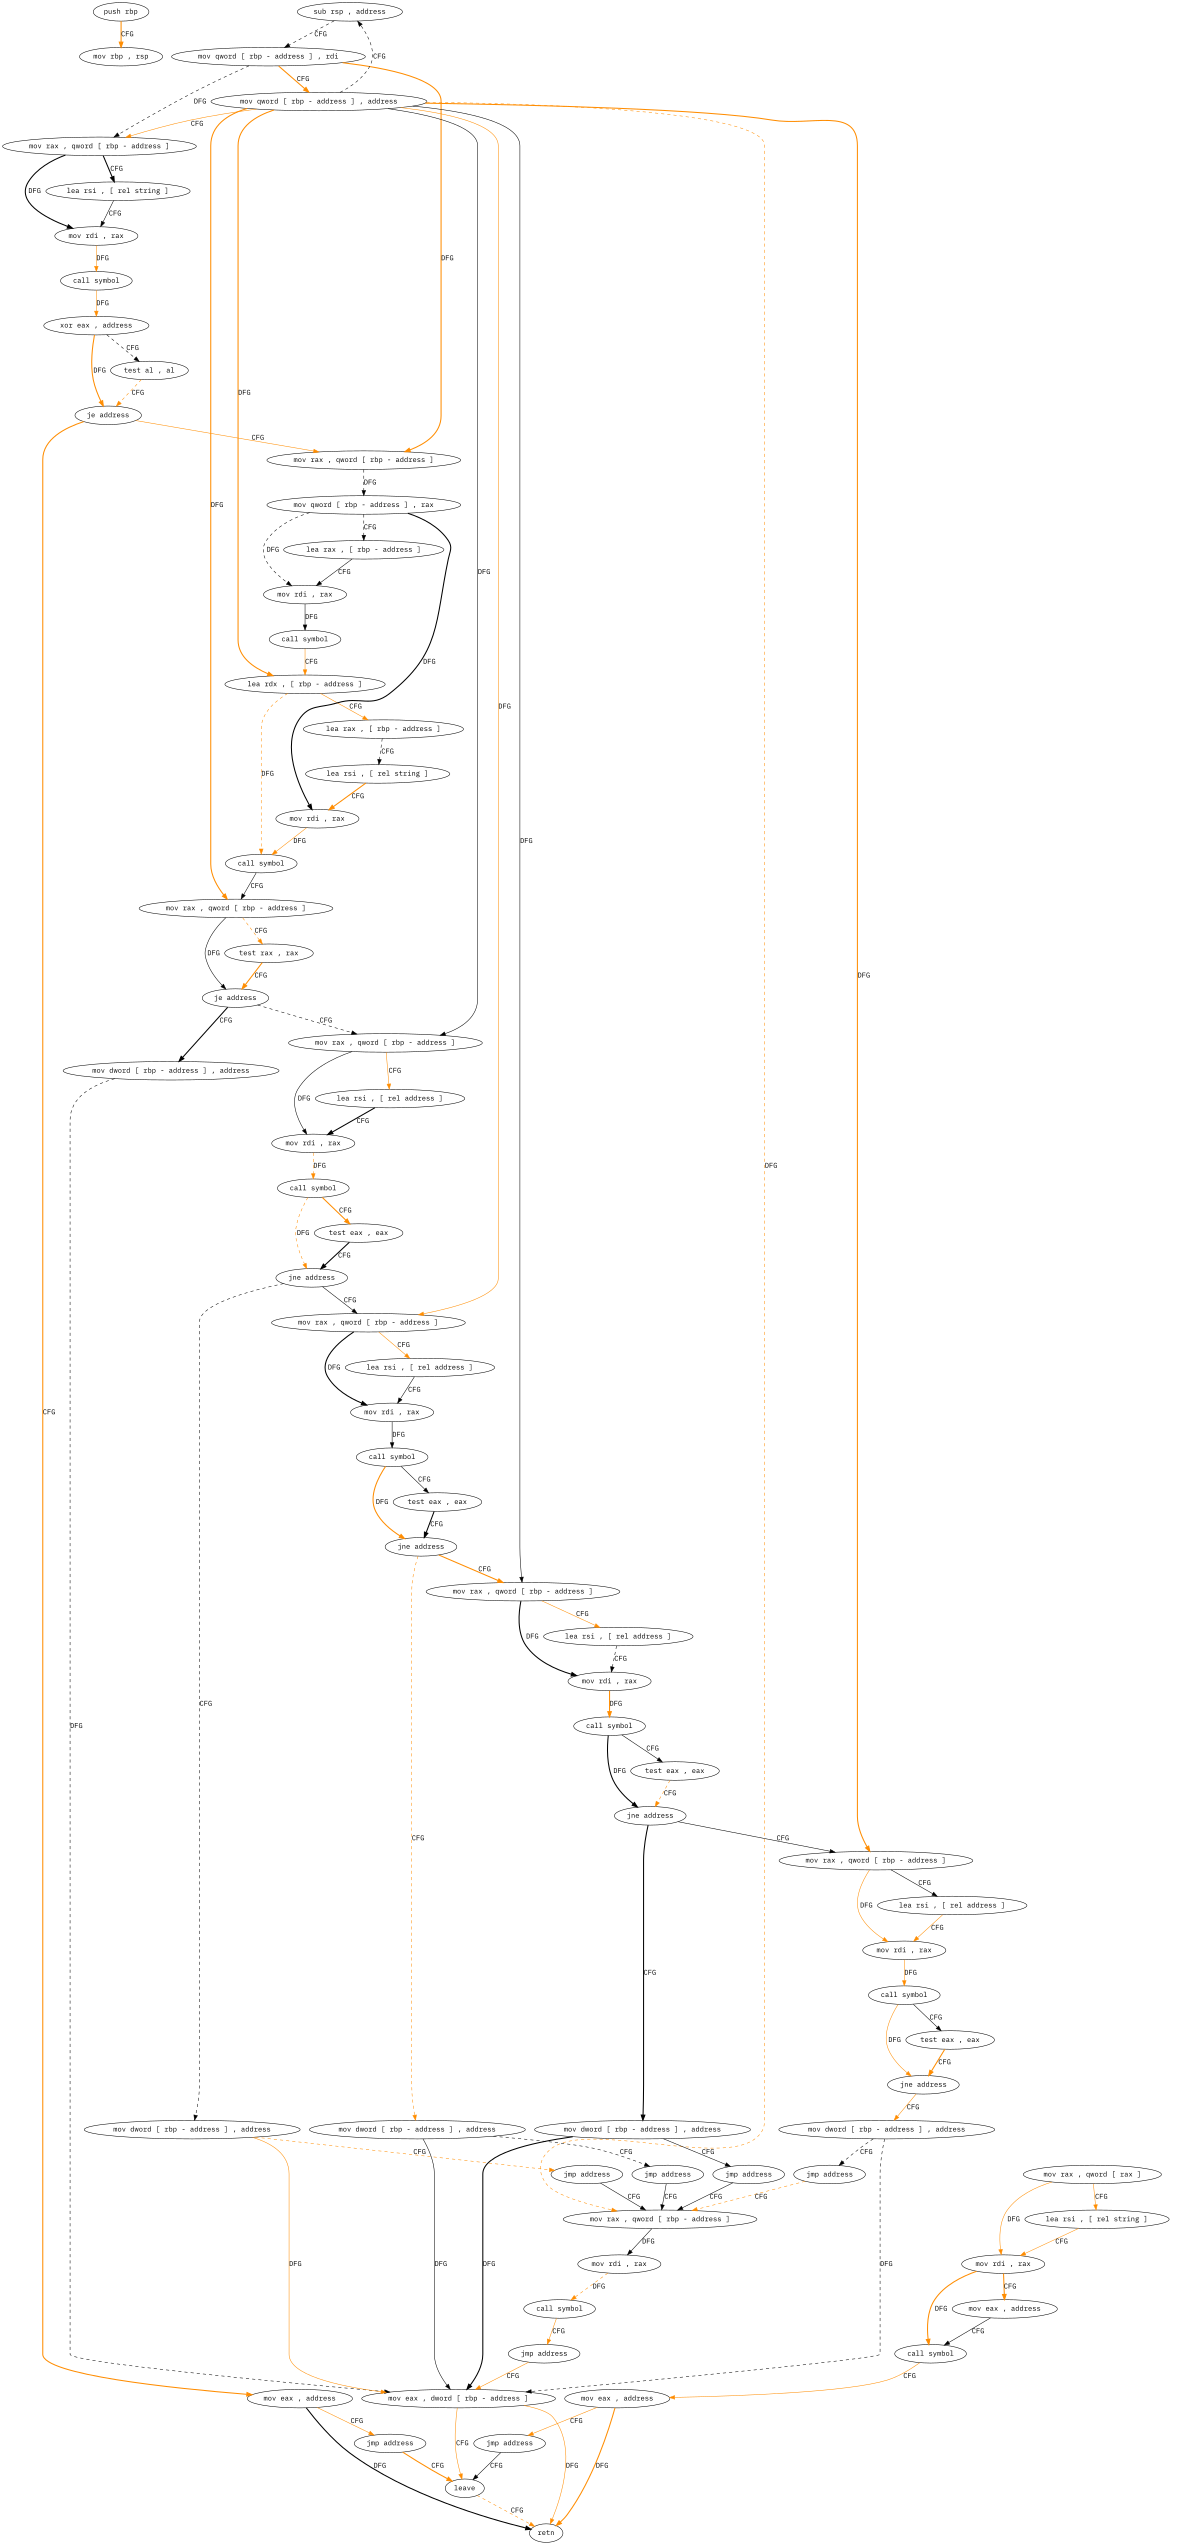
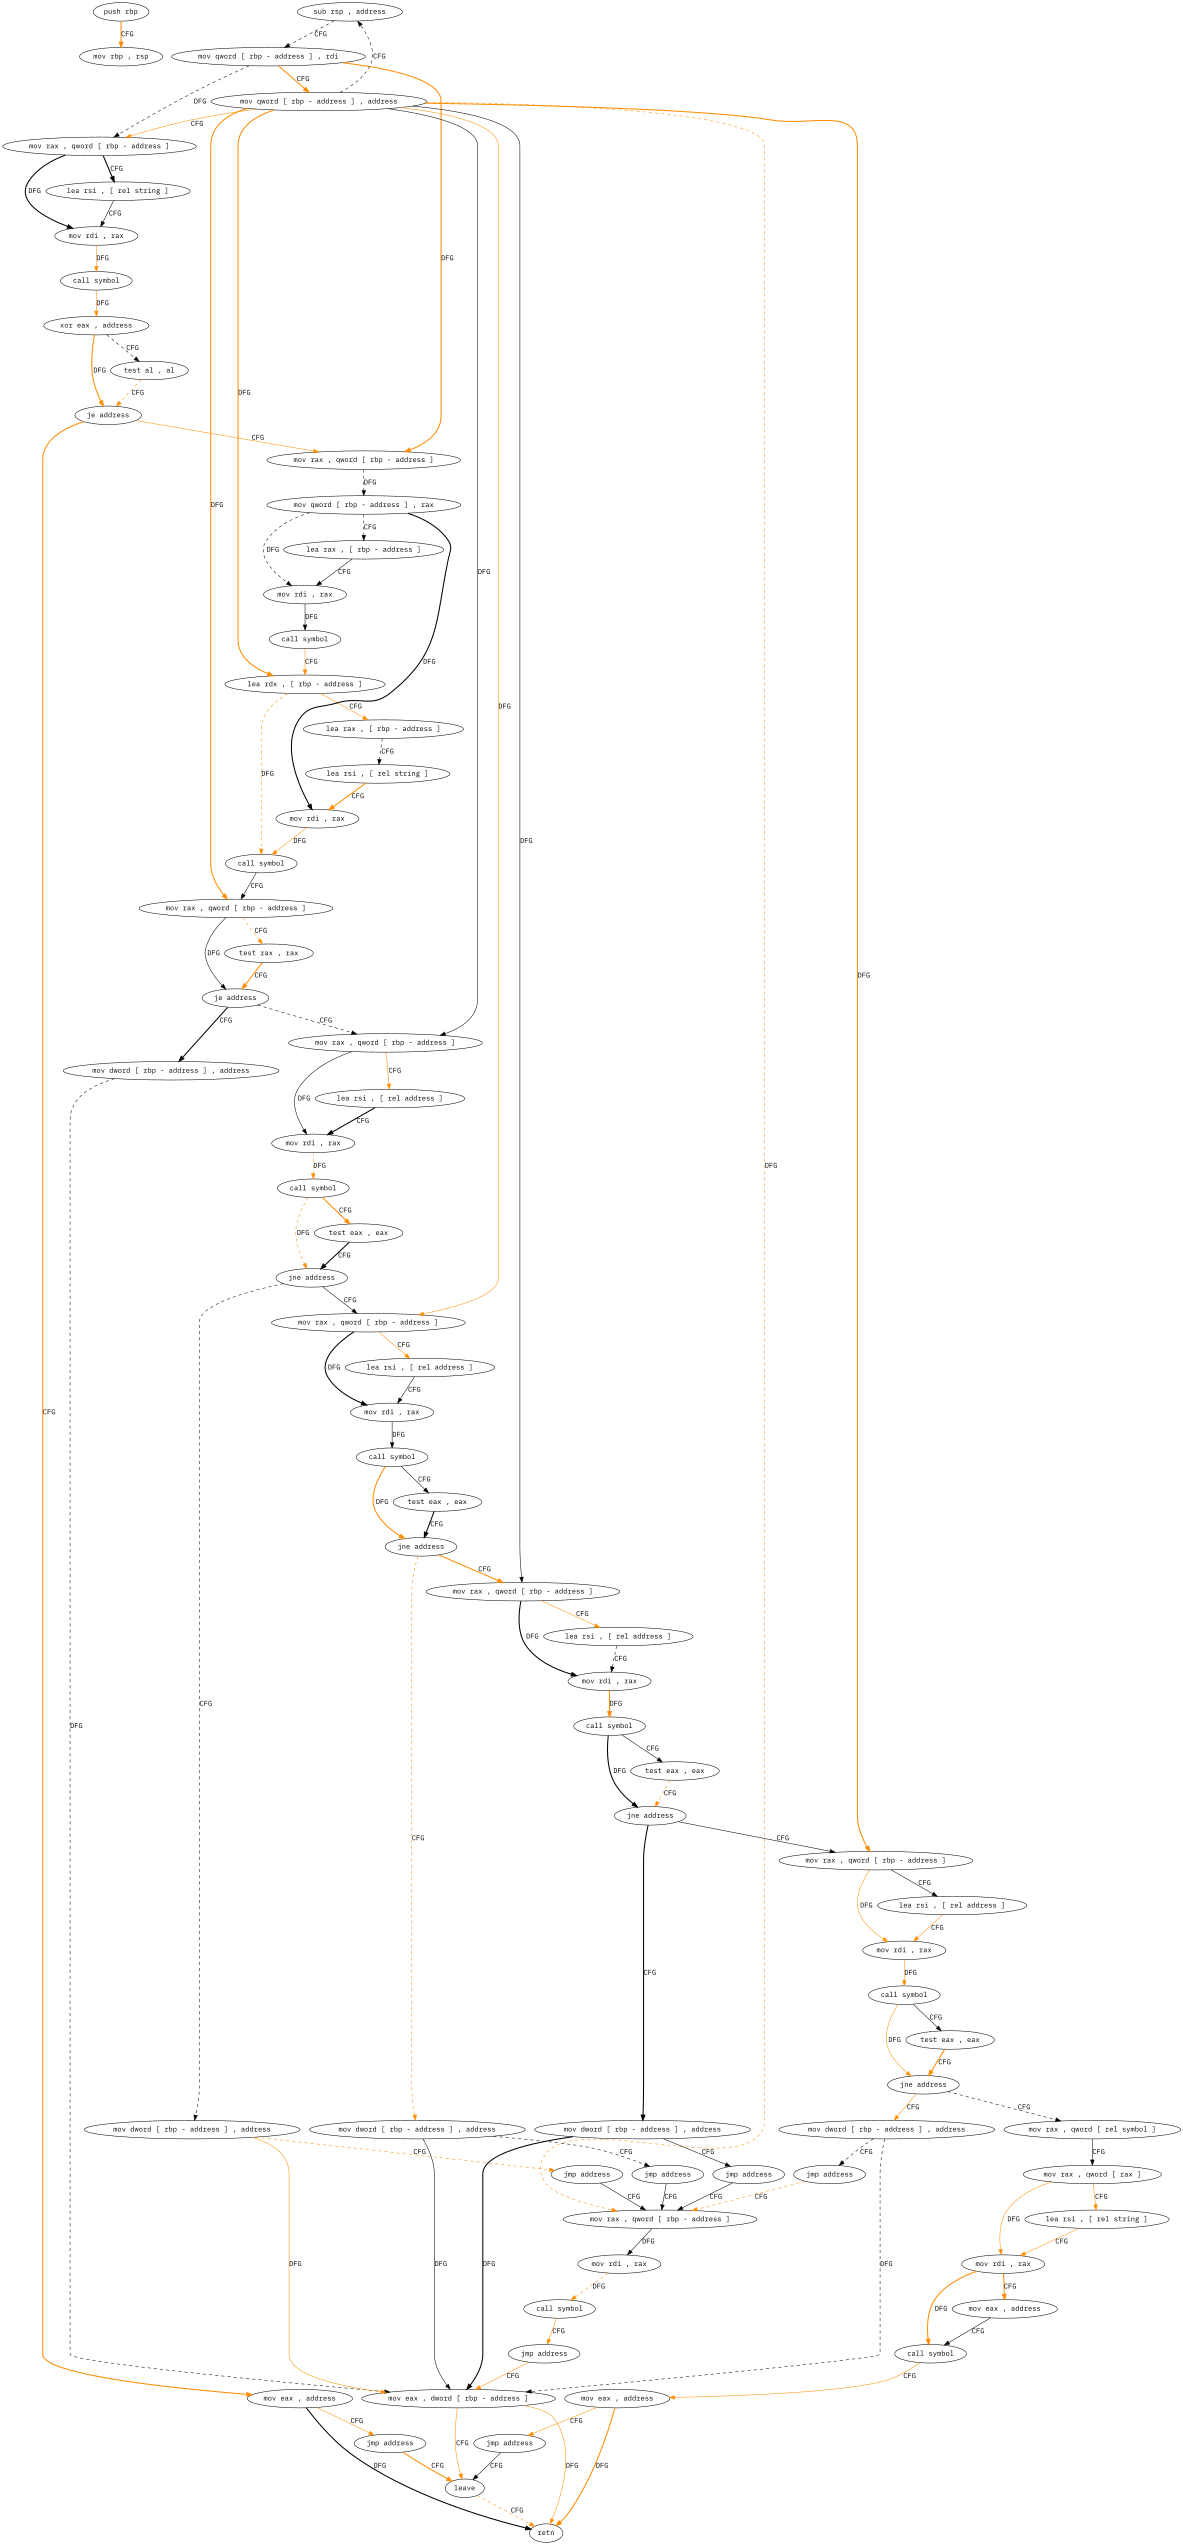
node "mov rax , qword [ rel symbol ]": added
